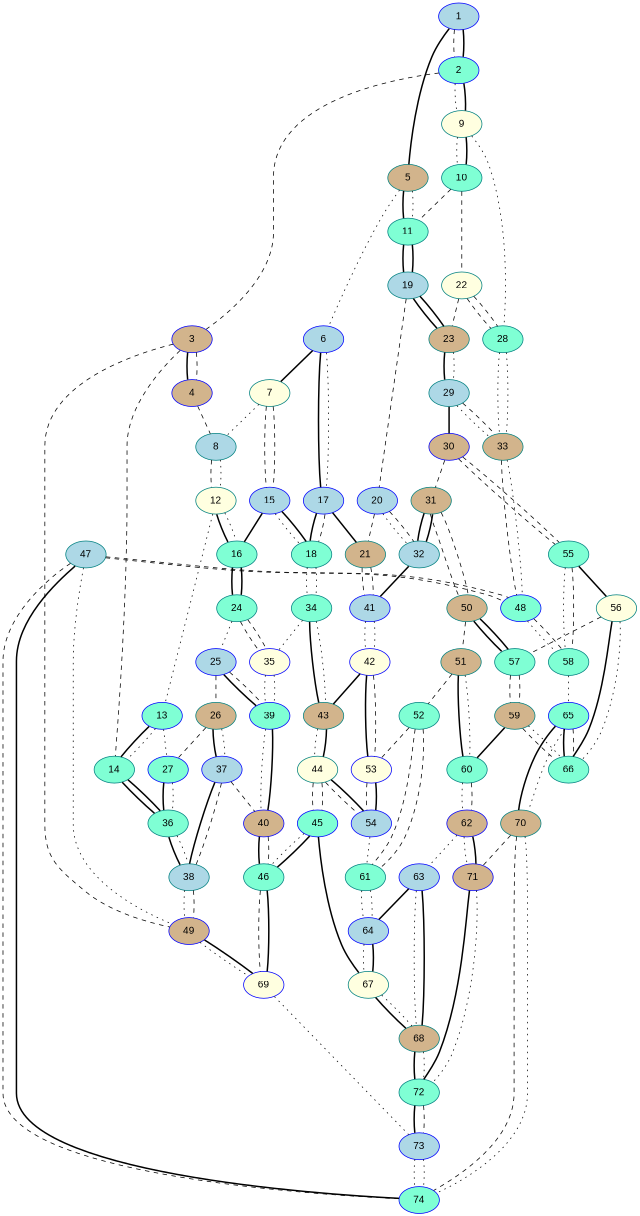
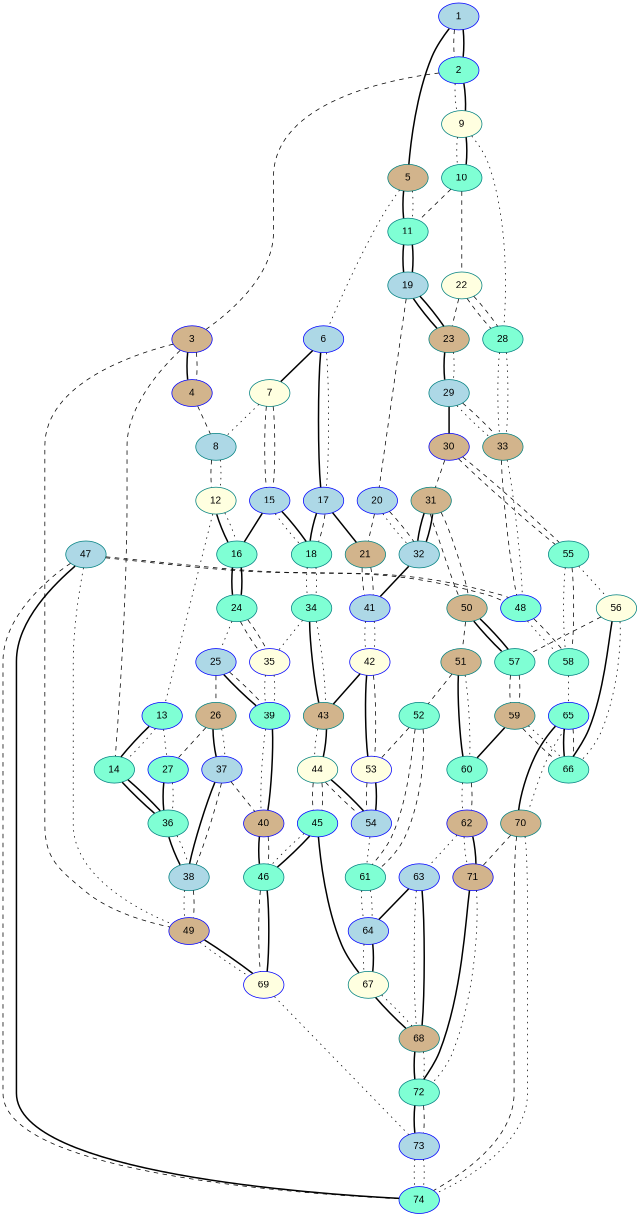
edge "55" -- "56": style bold -> dotted
